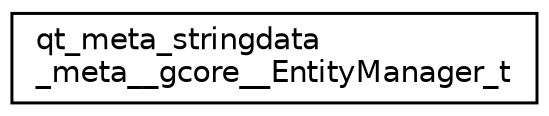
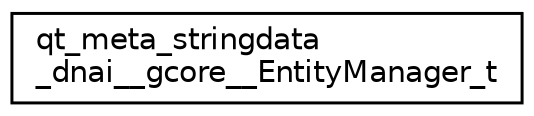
node "qt_meta_stringdata _meta__gcore__EntityManager_t": label "qt_meta_stringdata _meta__gcore__EntityManager_t" -> "qt_meta_stringdata _dnai__gcore__EntityManager_t"
